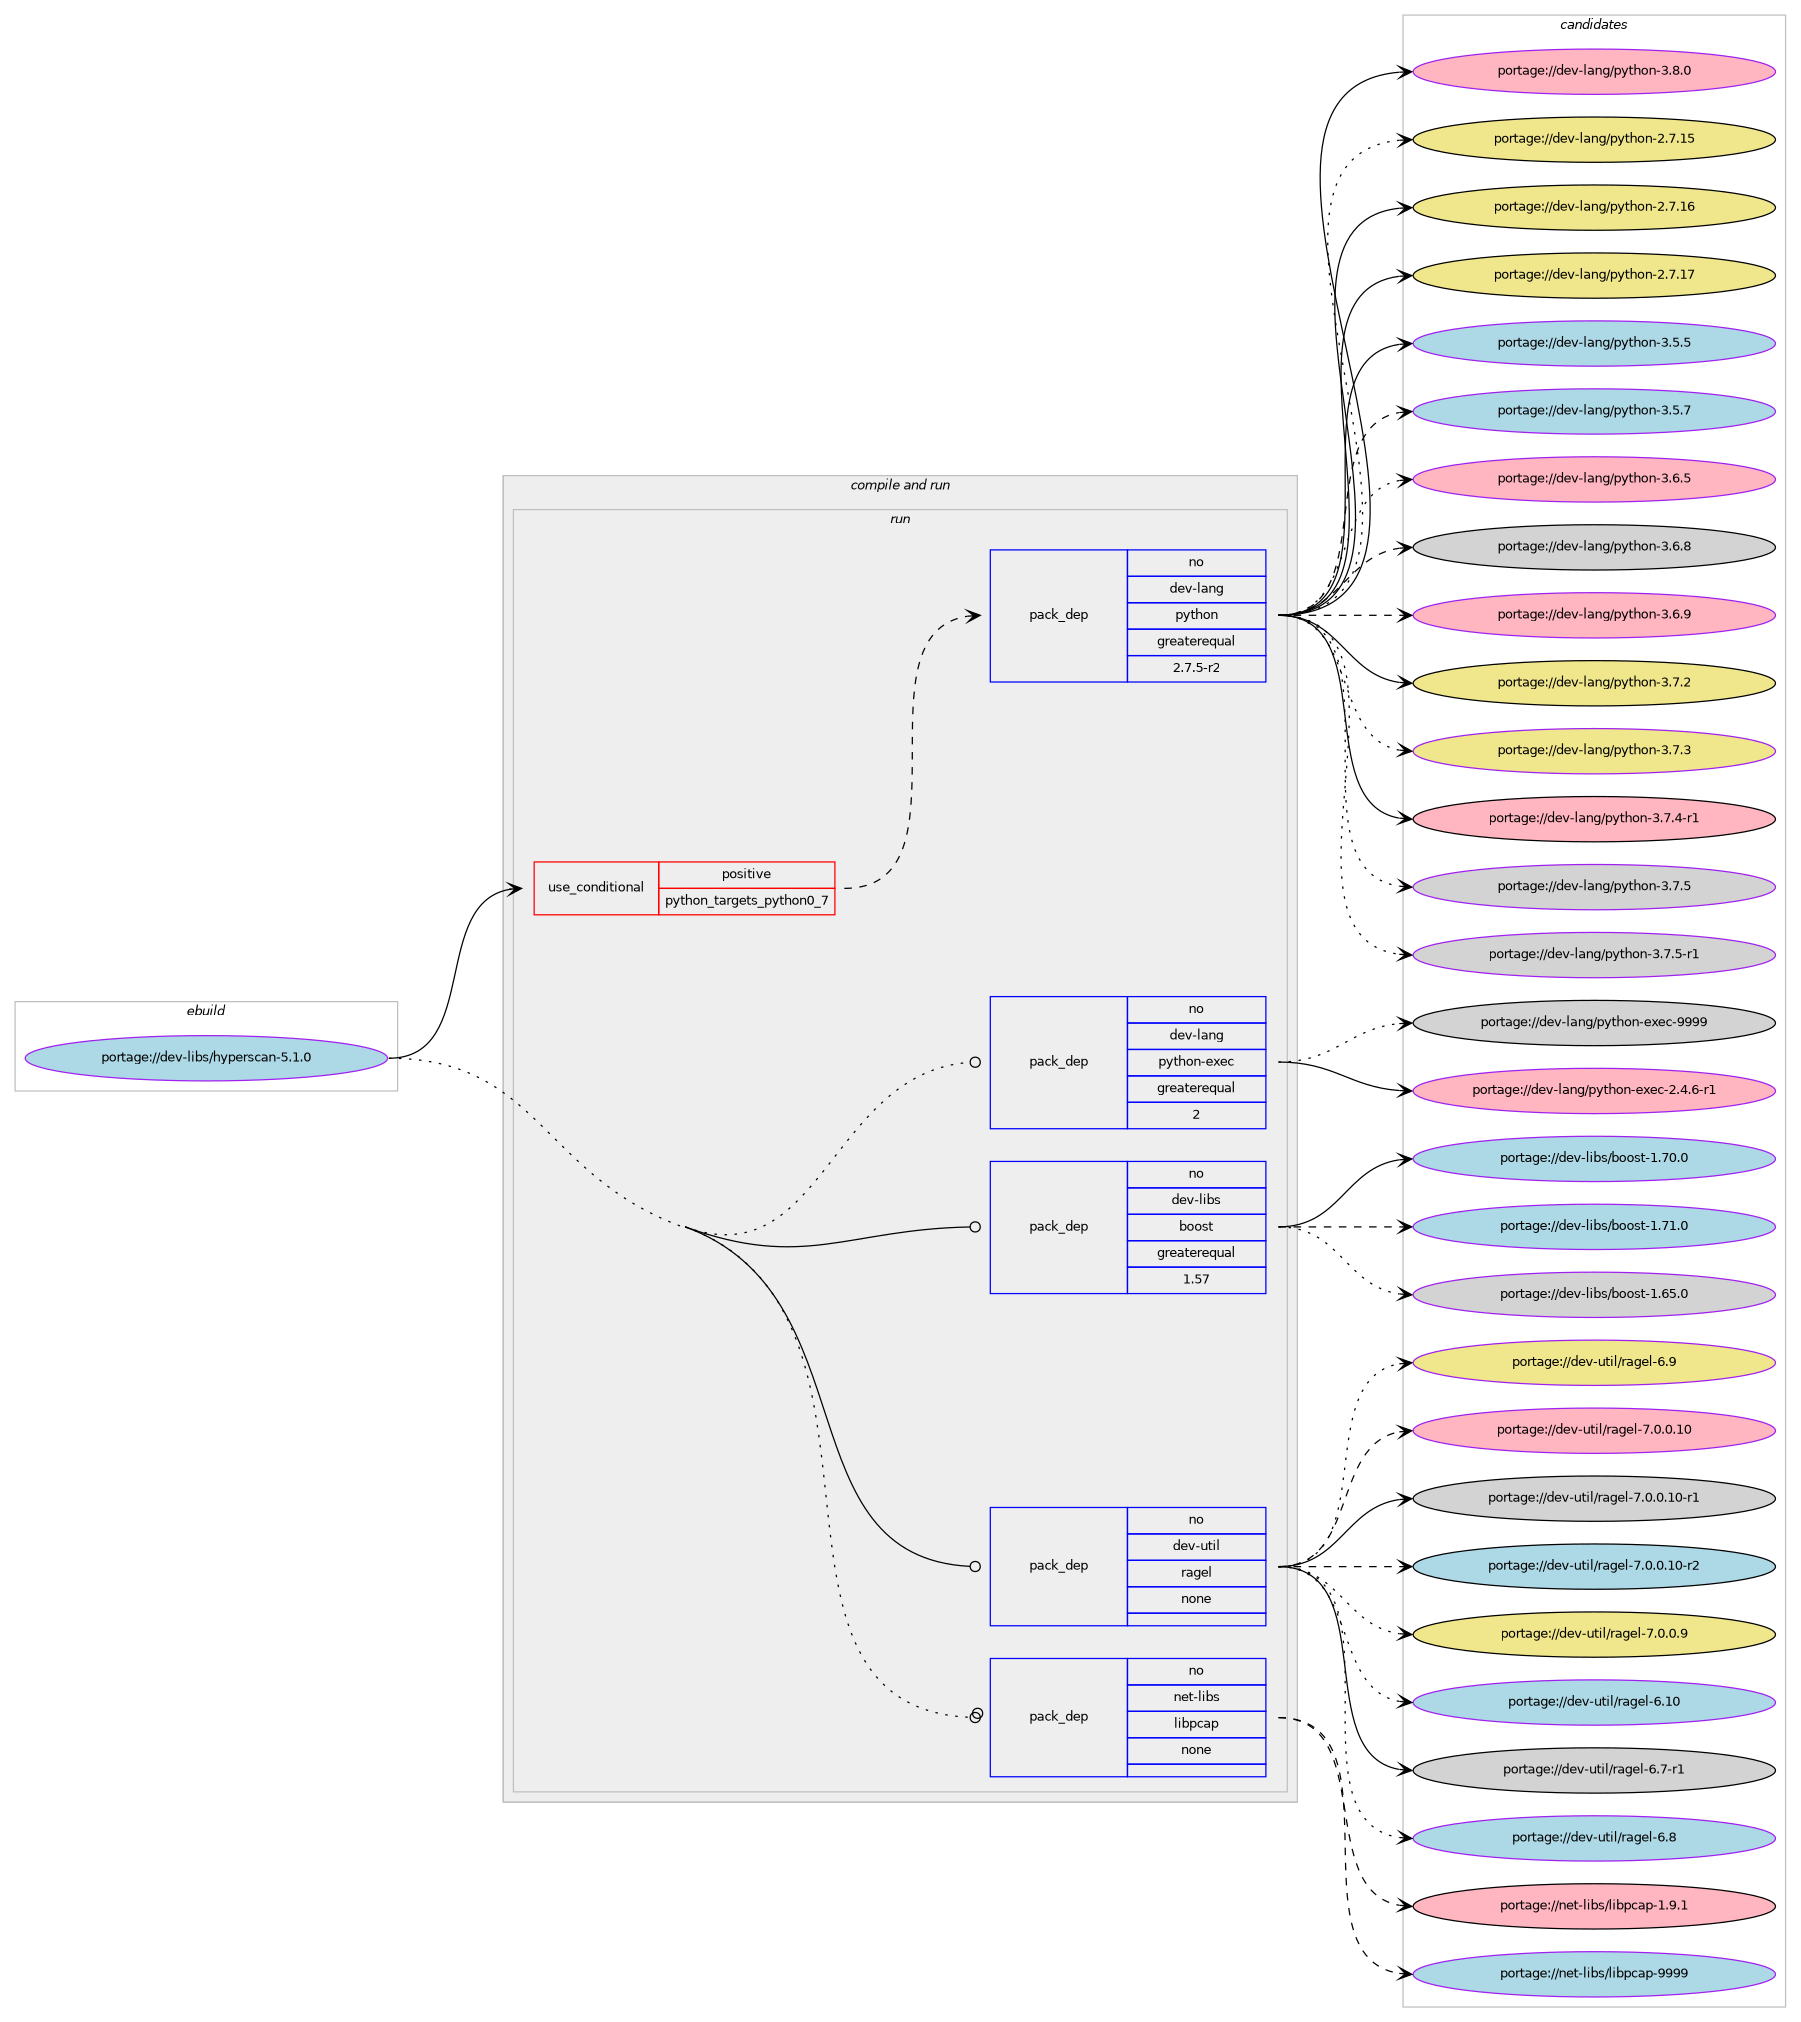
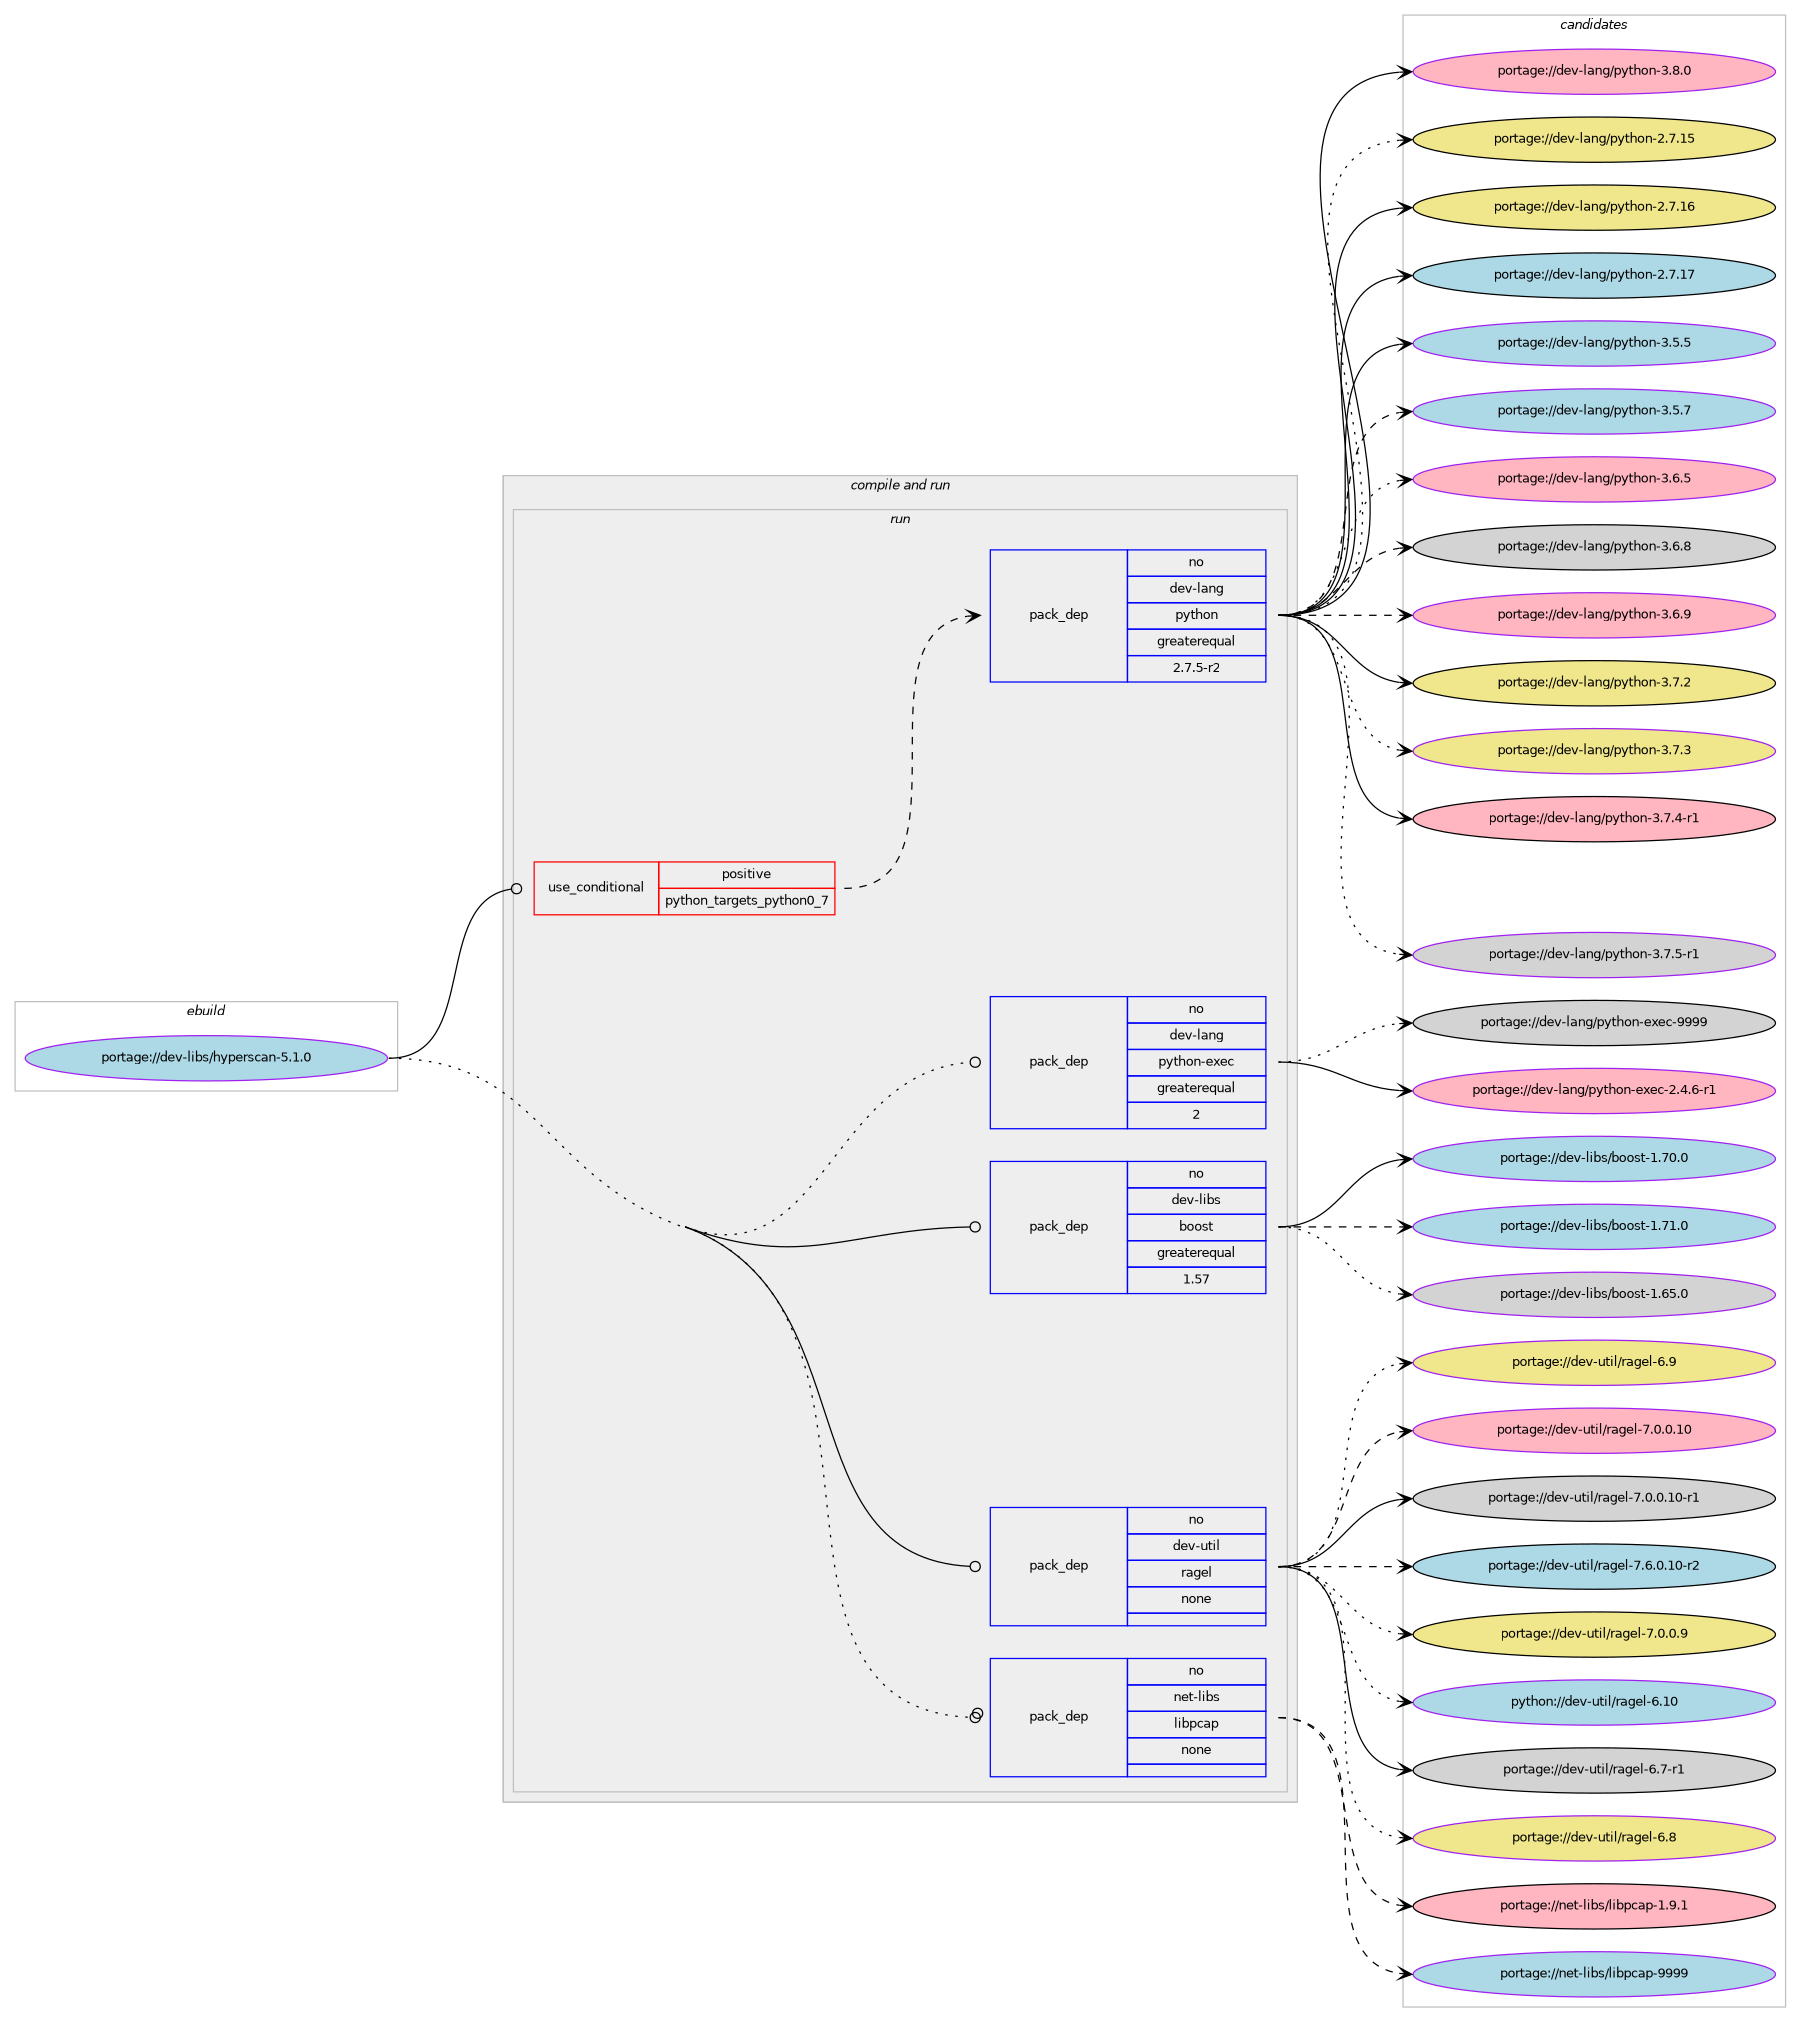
node "portage://dev-lang/python-2.7.17": fillcolor khaki -> lightblue
node "portage://dev-lang/python-3.7.5": removed
edge "portage://dev-libs/hyperscan-5.1.0" -> "use_conditional": arrowhead vee -> odot
node "portage://dev-util/ragel-7.0.0.10-r2": label "portage://dev-util/ragel-7.0.0.10-r2" -> "portage://dev-util/ragel-7.6.0.10-r2"
node "portage://dev-util/ragel-6.10": label "portage://dev-util/ragel-6.10" -> "python://dev-util/ragel-6.10"
node "portage://dev-util/ragel-6.8": fillcolor lightblue -> khaki
